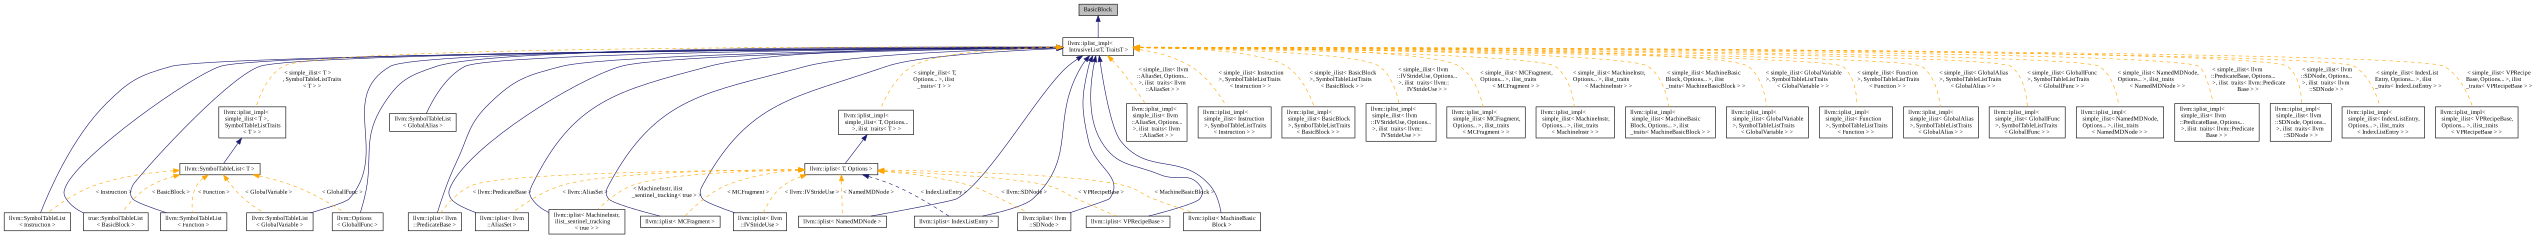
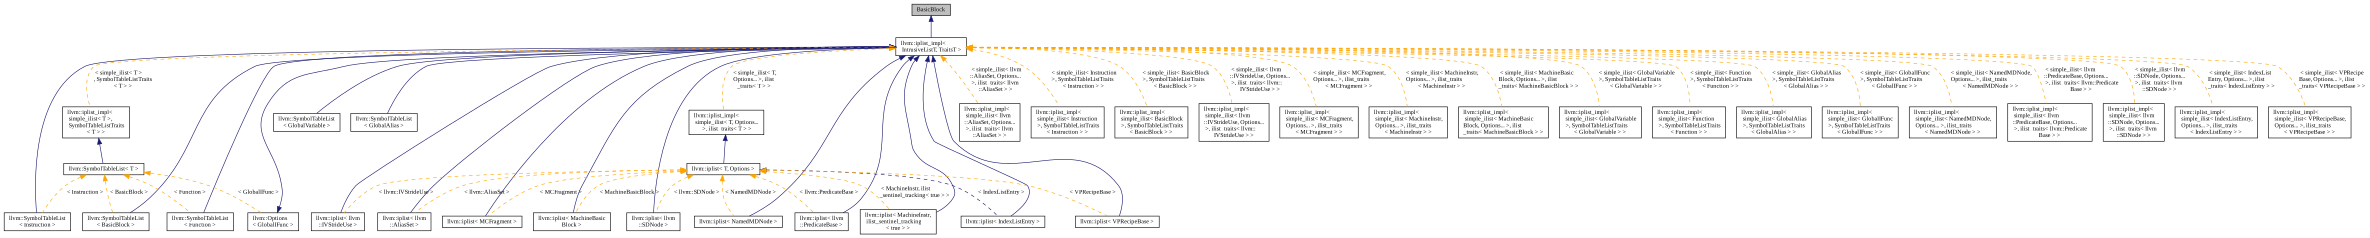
edge "llvm::Options < GlobalIFunc >" -> "llvm::iplist_impl< IntrusiveListT, TraitsT >": reversed
edge "llvm::SymbolTableList < GlobalVariable >" -> "llvm::SymbolTableList< T >": removed, label "< GlobalVariable >"
node "true::SymbolTableList < BasicBlock >": label "true::SymbolTableList < BasicBlock >" -> "llvm::SymbolTableList < BasicBlock >"
